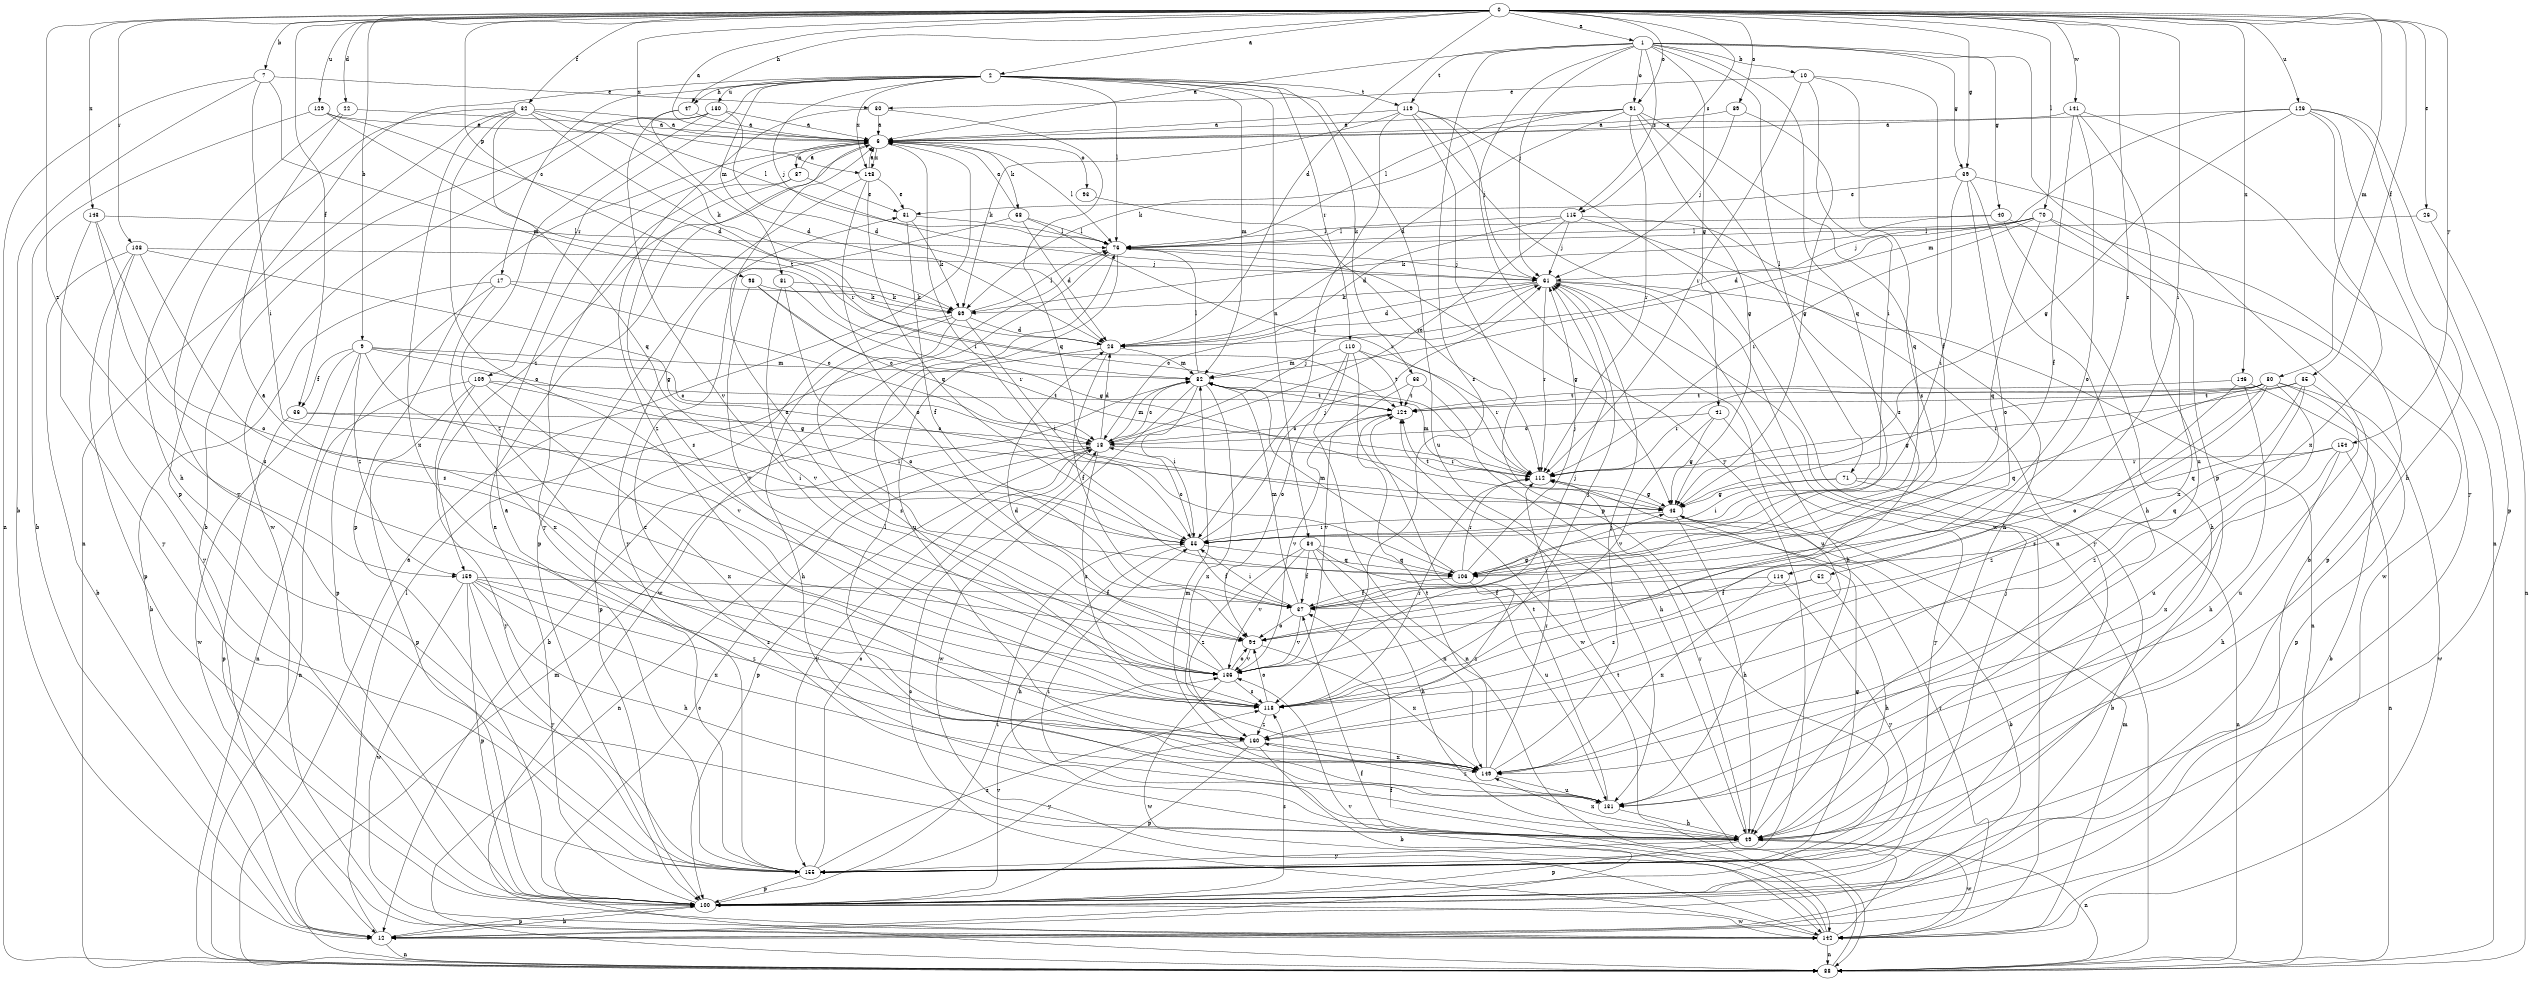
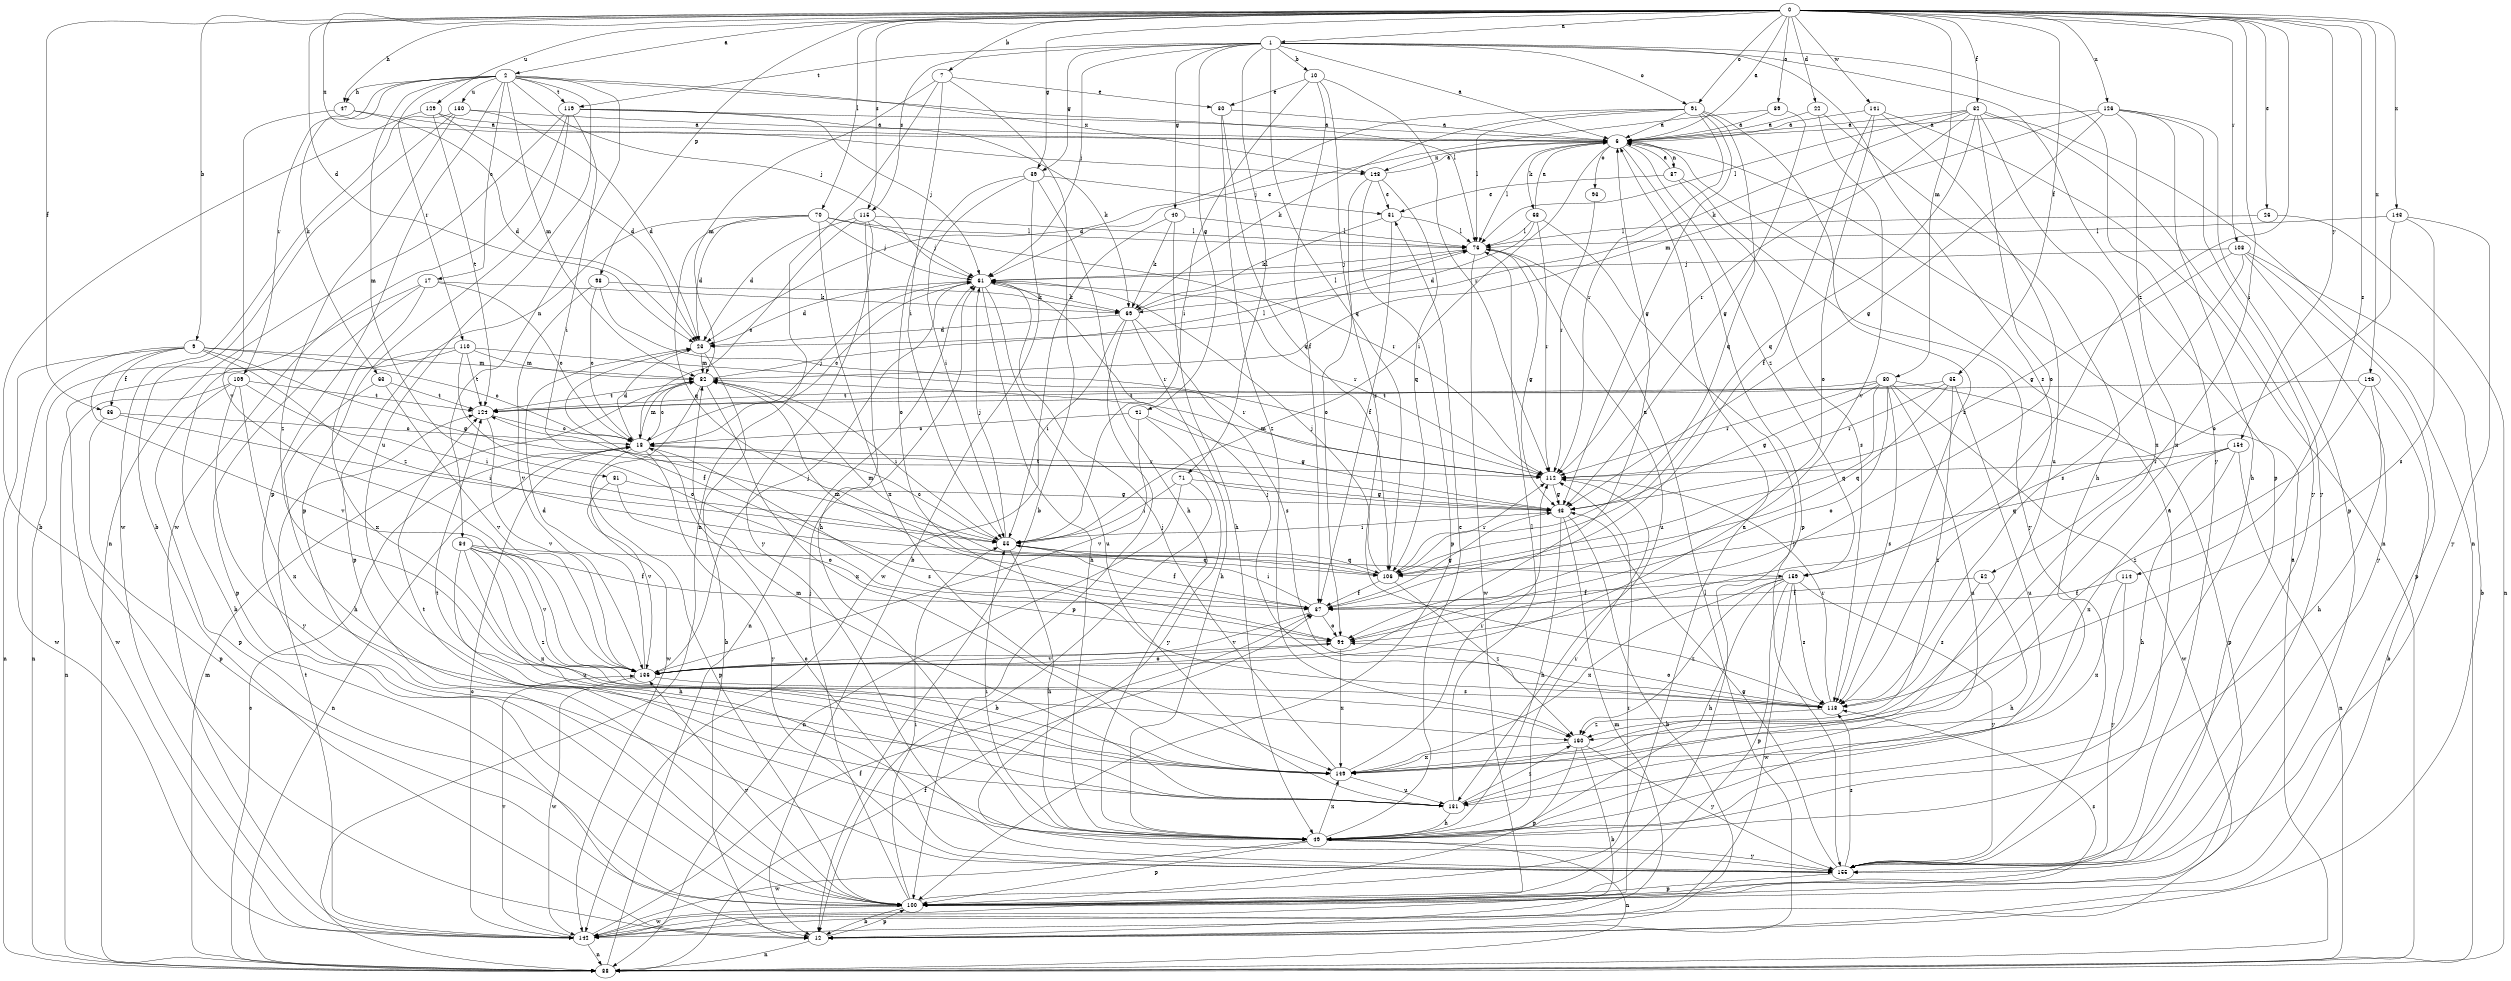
edge "81" -> "69": removed, label "k"
edge "22" -> "136": label "a" -> "v"
edge "61" -> "88": reversed
